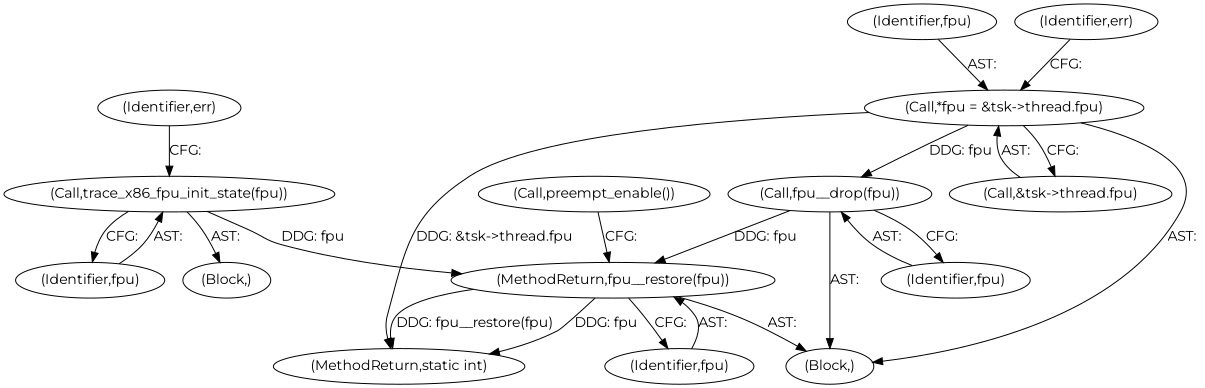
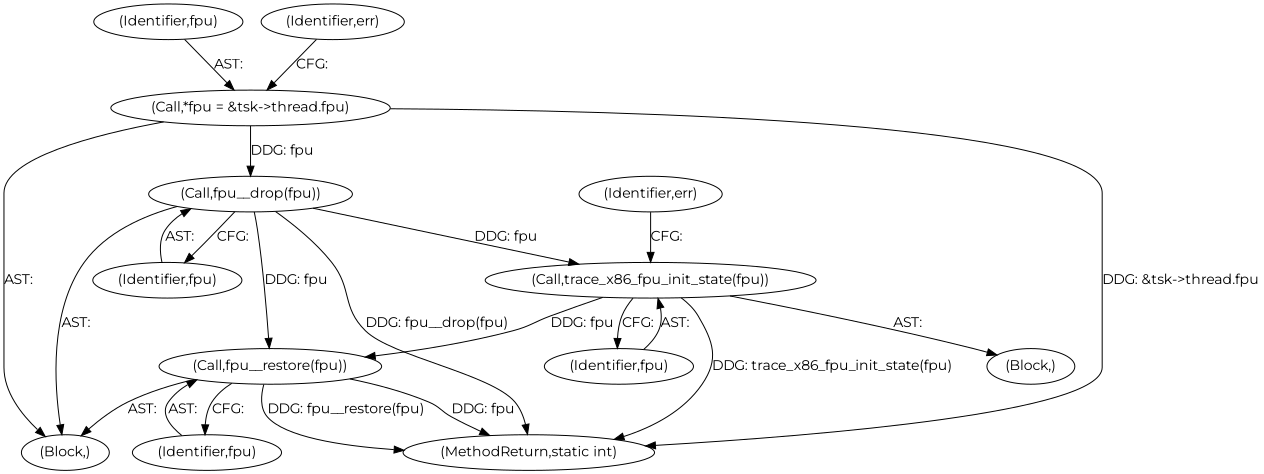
node "(Call,preempt_enable())": removed
node "(Call,&tsk->thread.fpu)": removed
edge "(Call,fpu__drop(fpu))" -> "(Call,trace_x86_fpu_init_state(fpu))": added, label "DDG: fpu"
node "(MethodReturn,fpu__restore(fpu))": label "(MethodReturn,fpu__restore(fpu))" -> "(Call,fpu__restore(fpu))"
edge "(Call,fpu__drop(fpu))" -> "(MethodReturn,static int)": added, label "DDG: fpu__drop(fpu)"
edge "(Call,trace_x86_fpu_init_state(fpu))" -> "(MethodReturn,static int)": added, label "DDG: trace_x86_fpu_init_state(fpu)"
